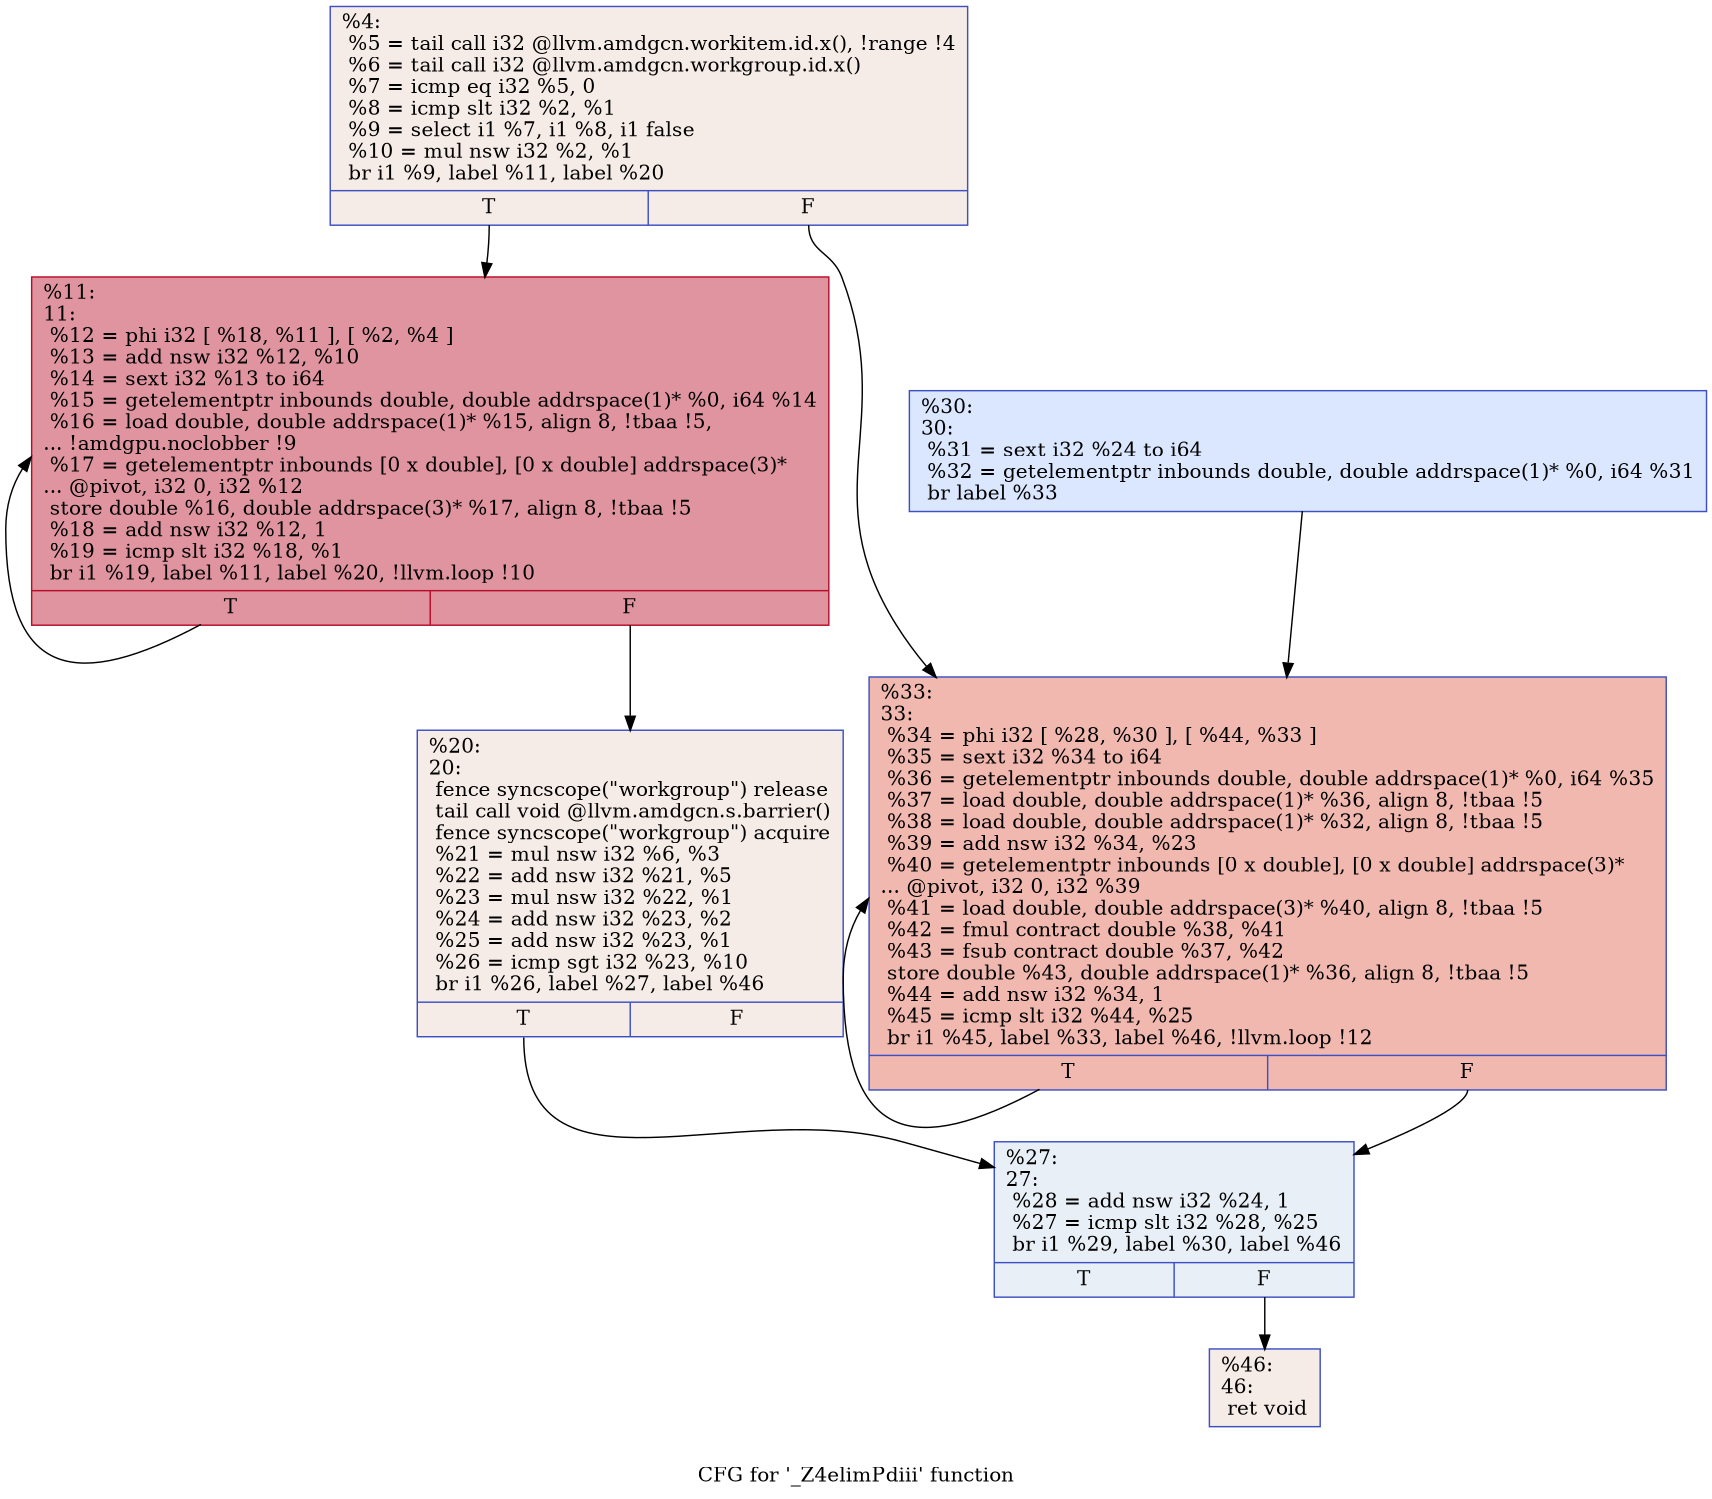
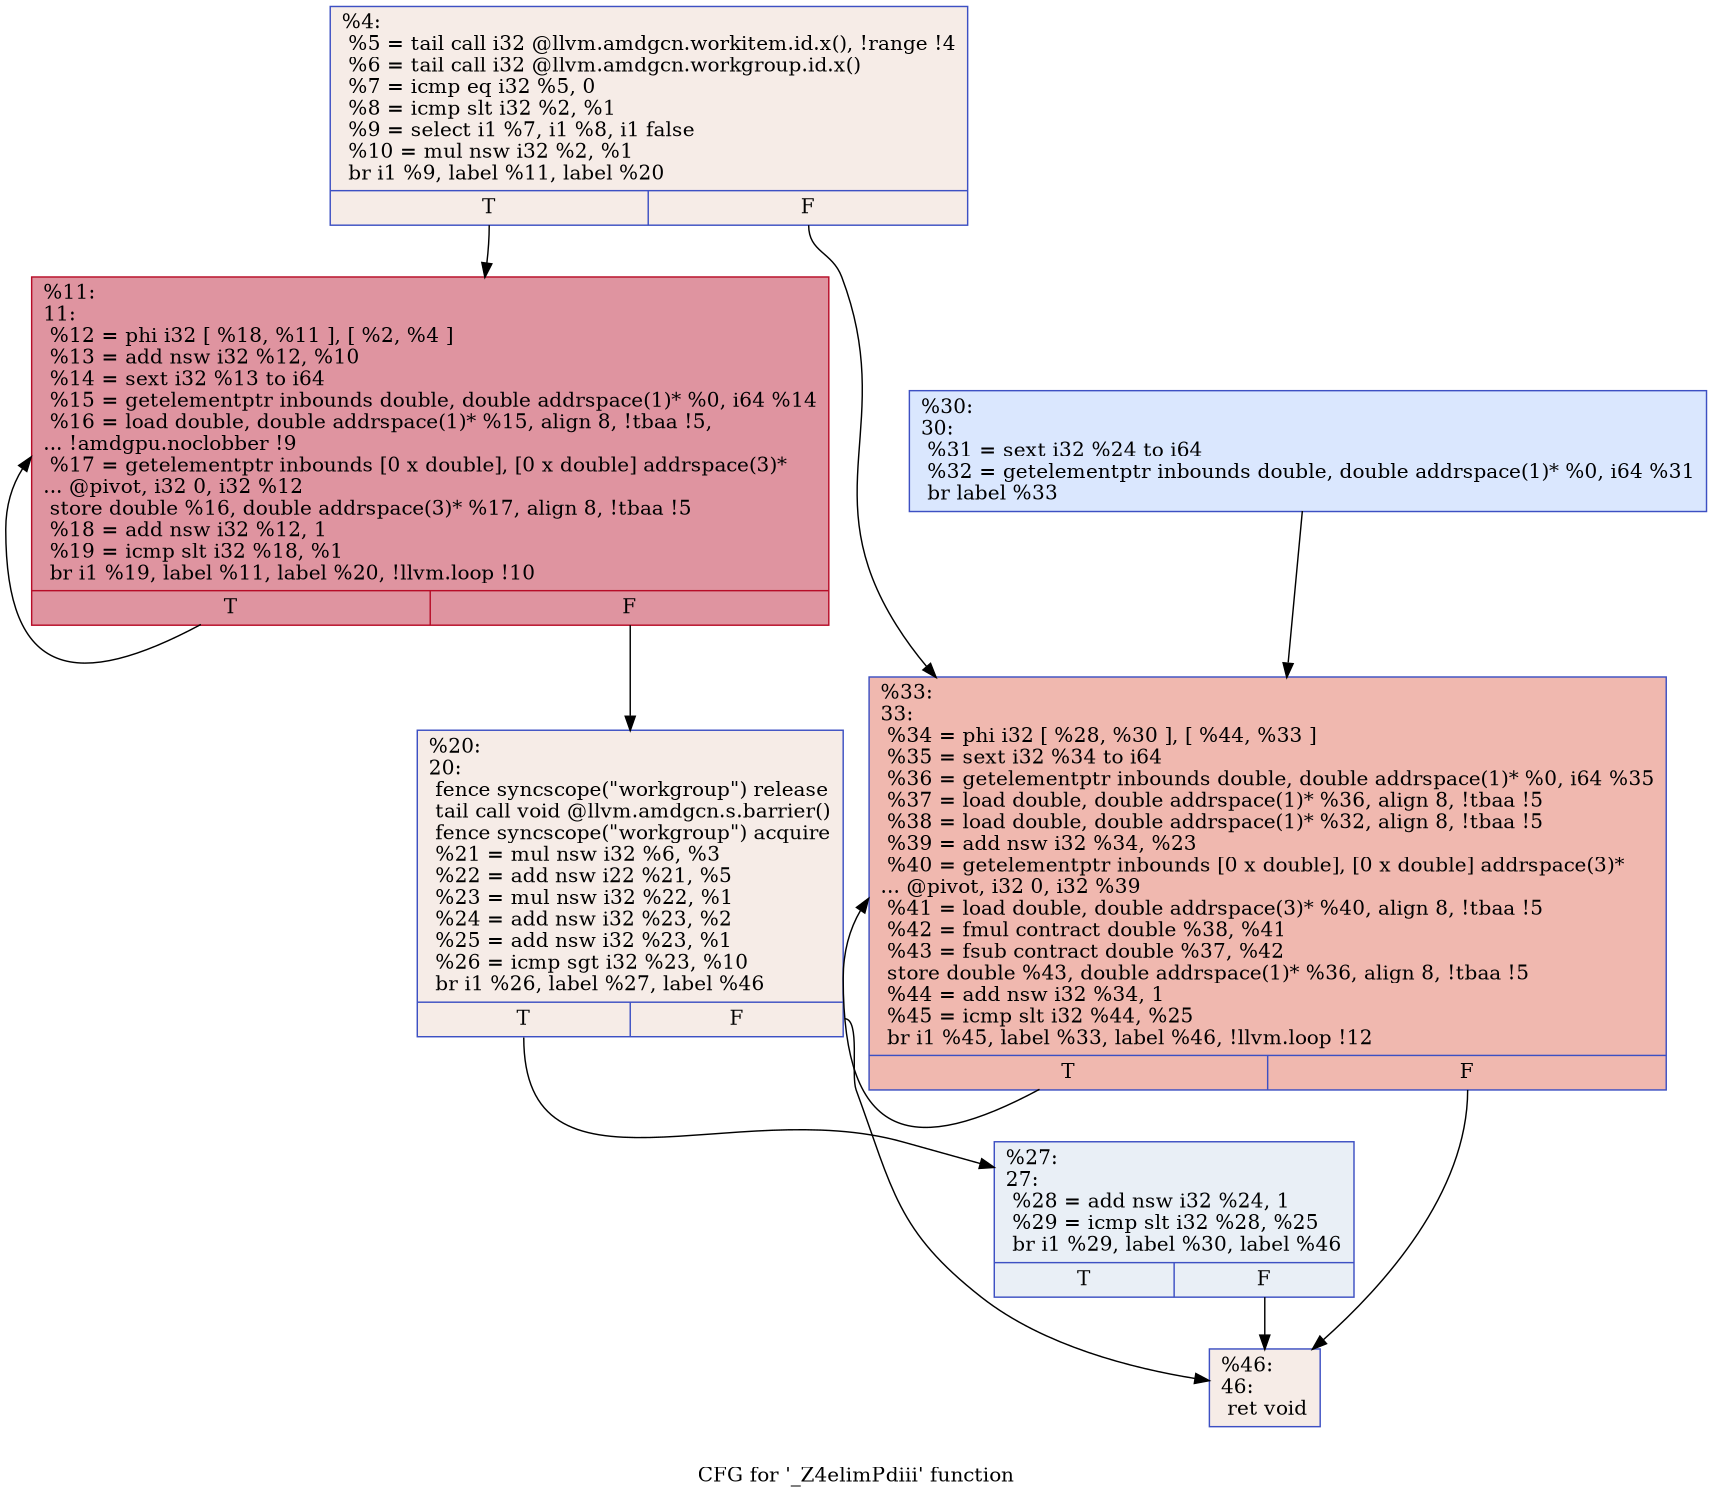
node "%20:": text "%22 = add nsw i32 %21, %5" -> "%22 = add nsw i22 %21, %5"
edge "%33:" -> "%27:": now "%33:" -> "%46:"
node "%27:": text "%27 = icmp slt i32 %28, %25" -> "%29 = icmp slt i32 %28, %25"
edge "%20:" -> "%46:": added
